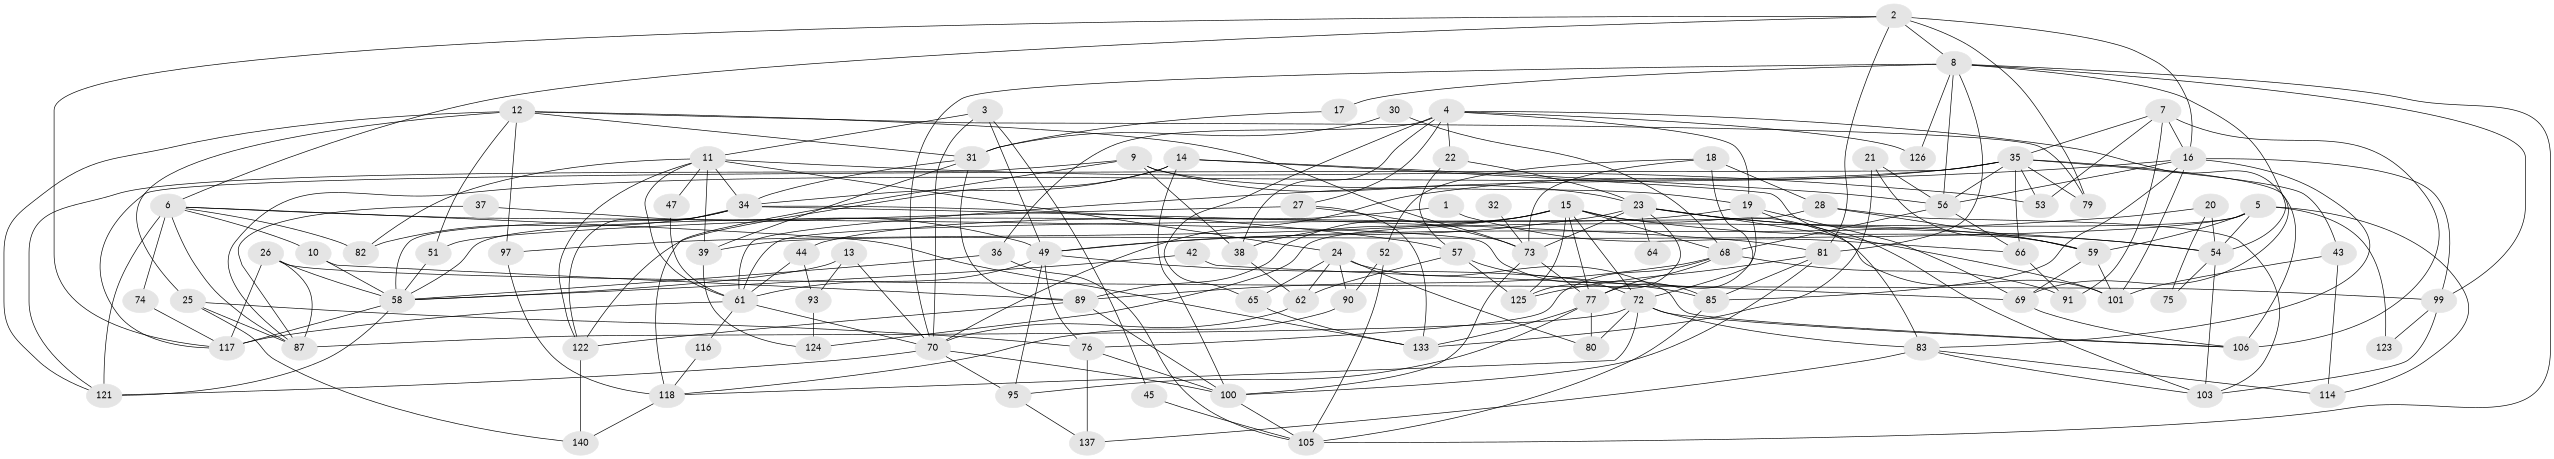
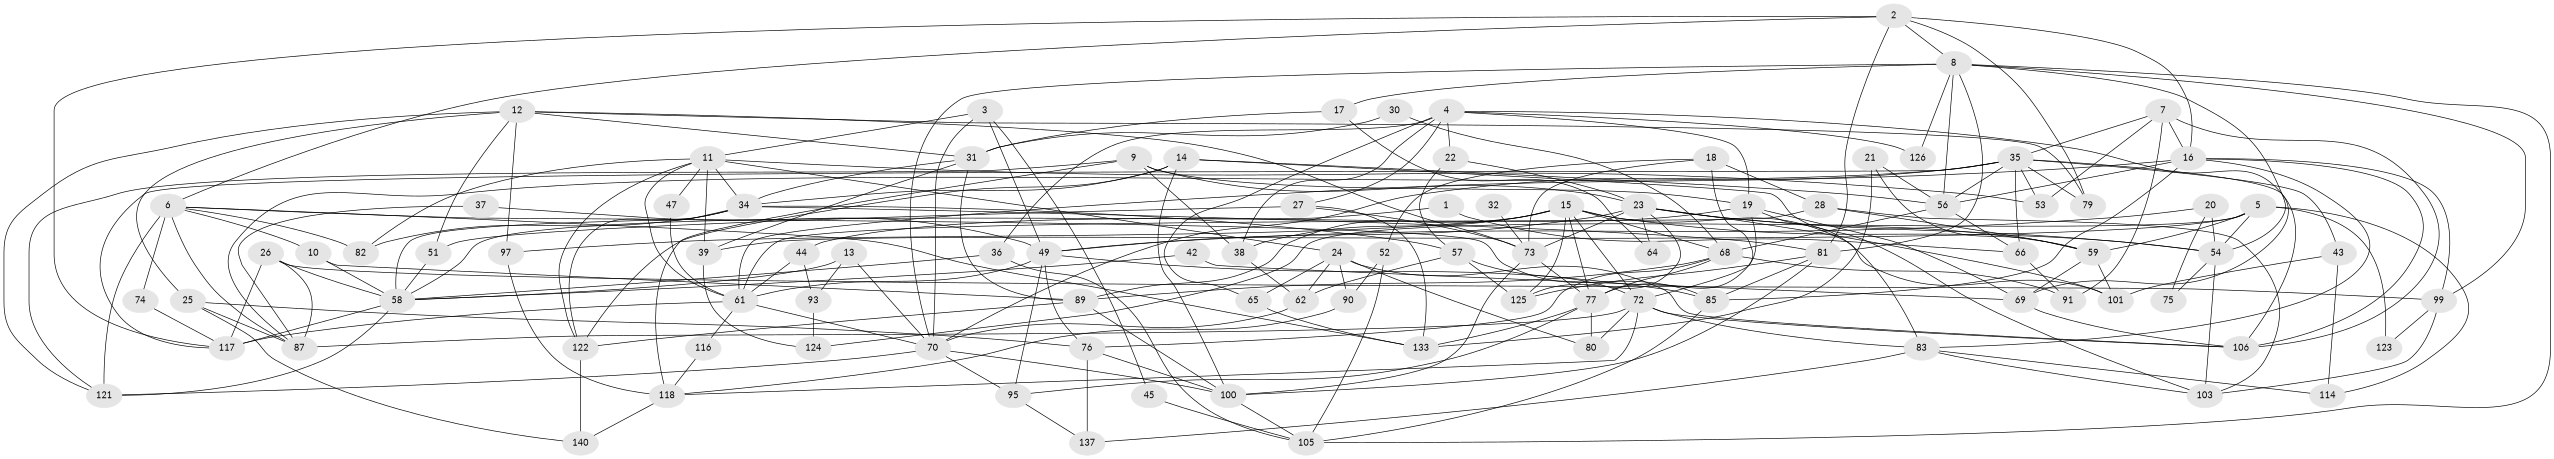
edge "17" -- "64": added
edge "16" -- "101": now "16" -- "106"
